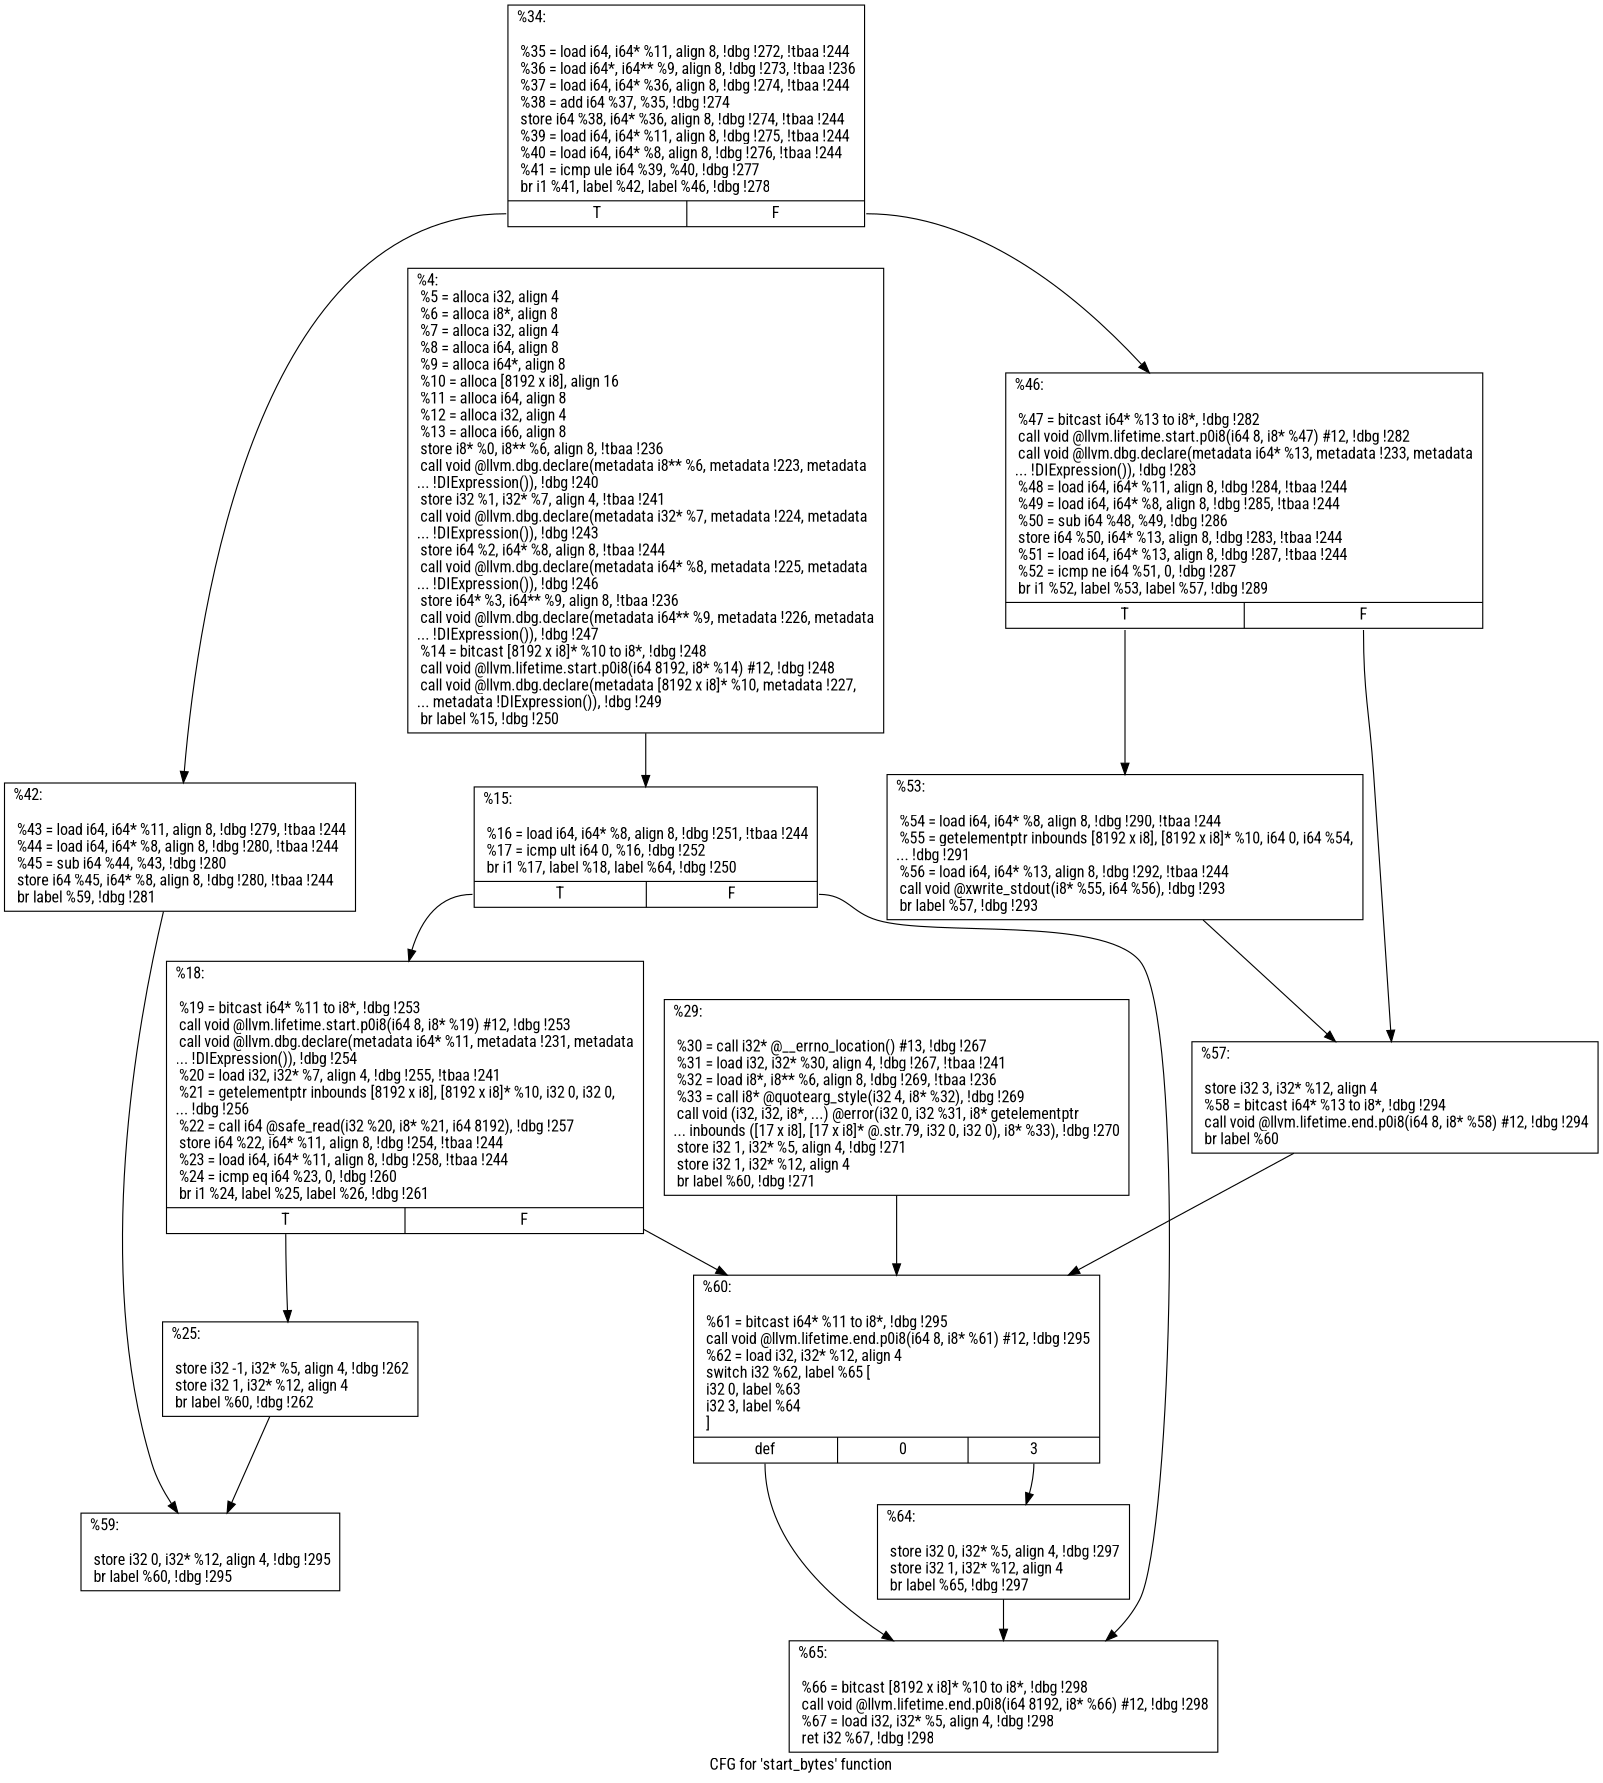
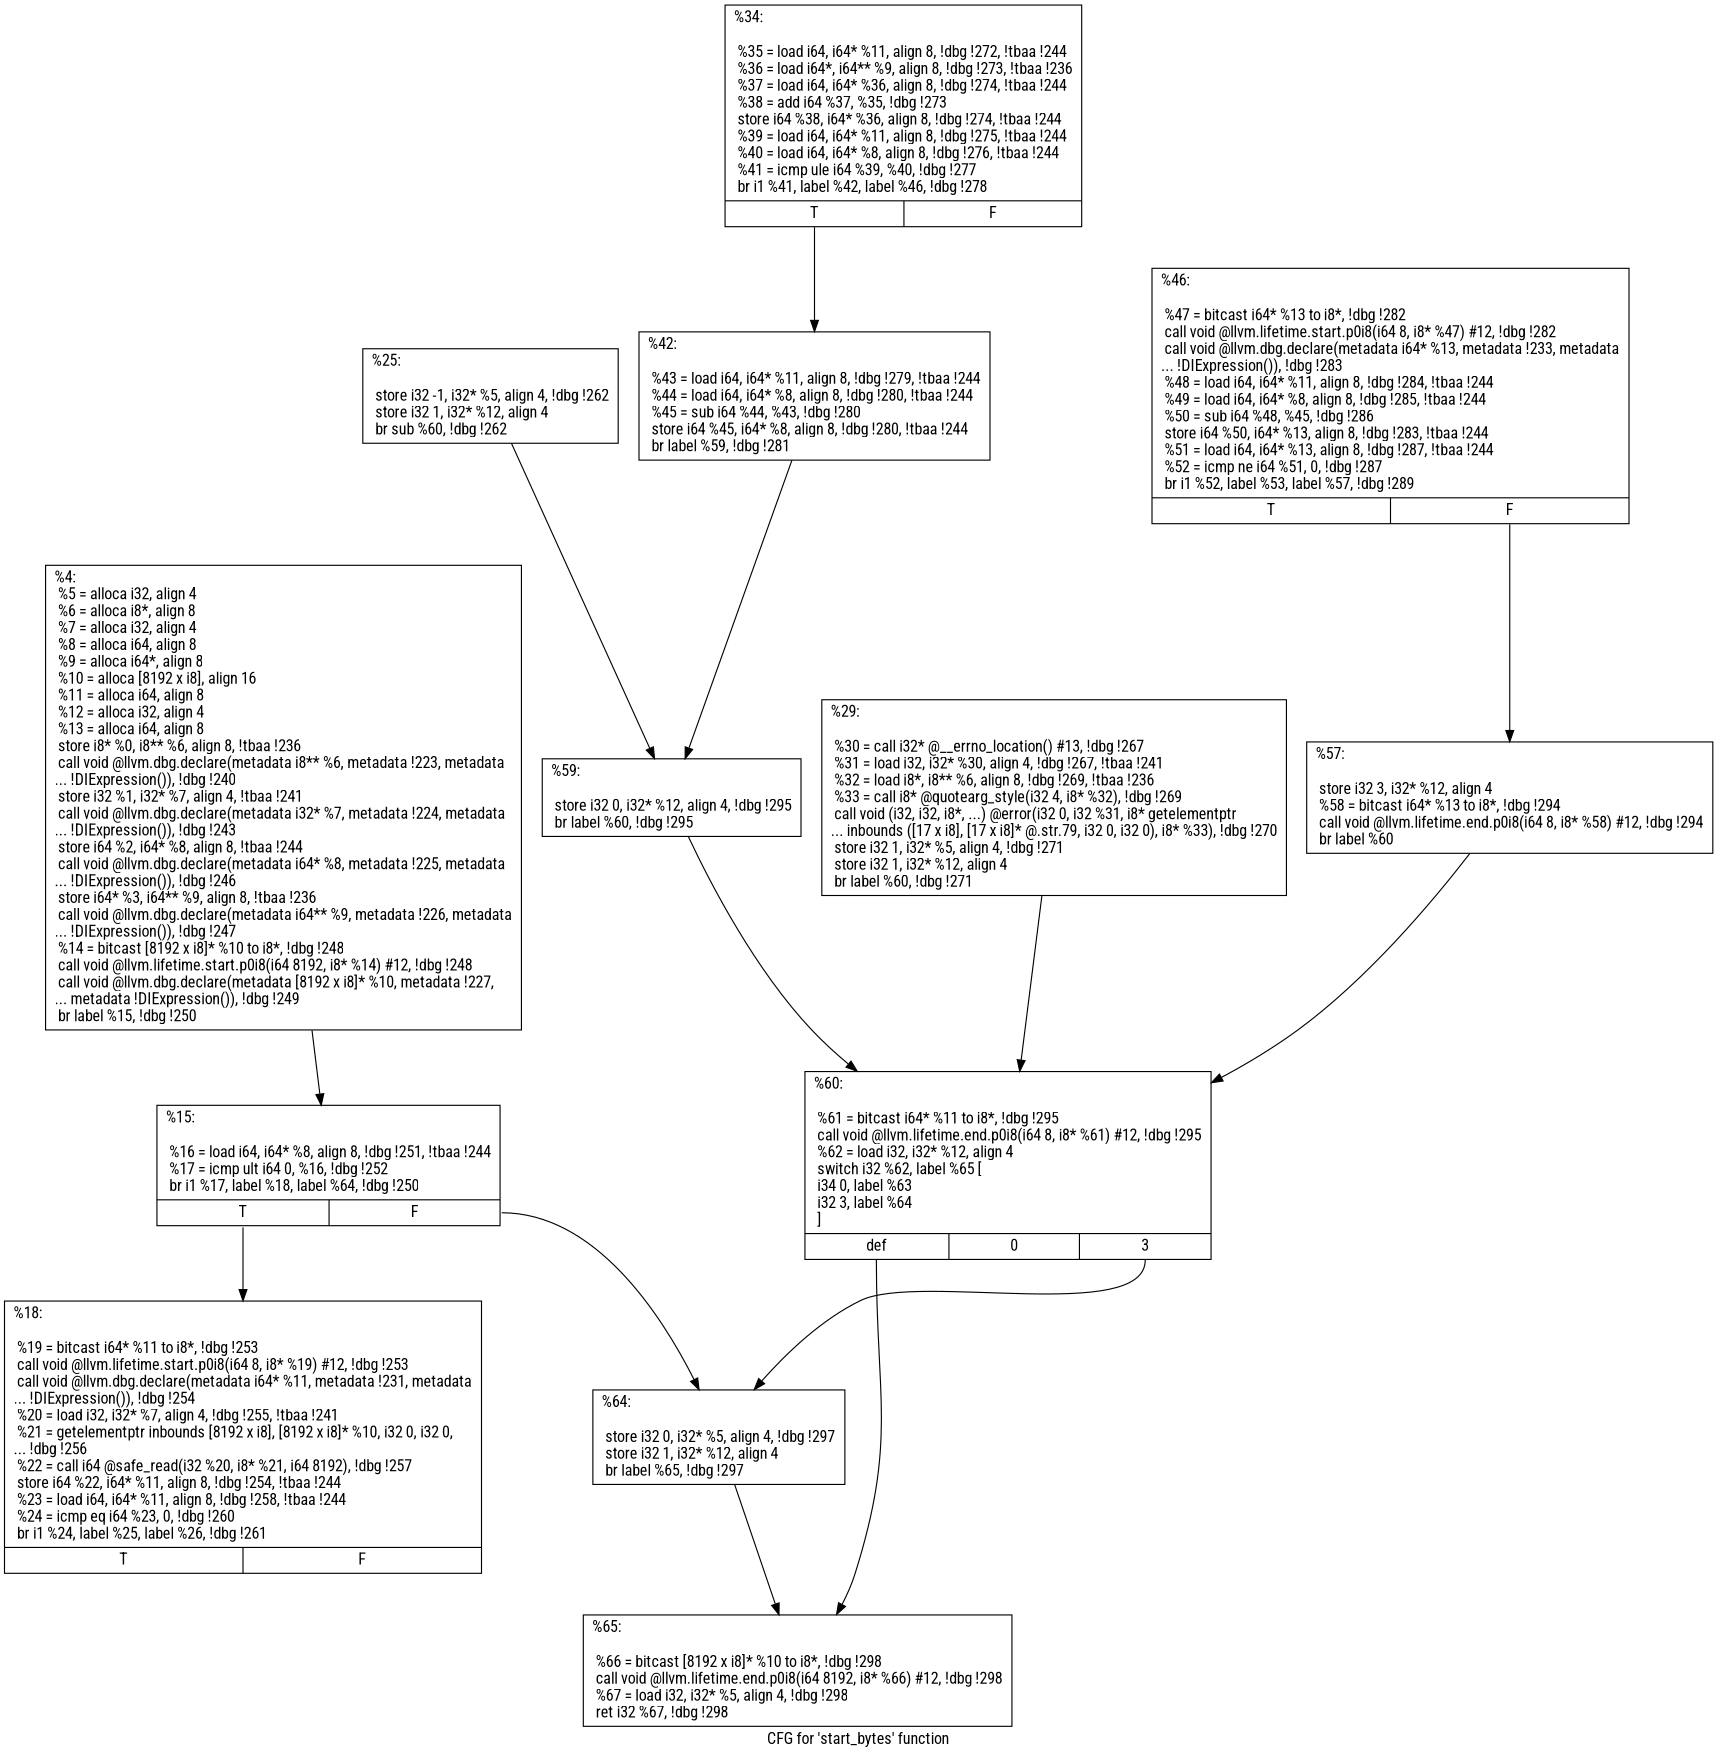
node "%34:": text "%38 = add i64 %37, %35, !dbg !274" -> "%38 = add i64 %37, %35, !dbg !273"
edge "%34:" -> "%46:": removed
node "%4:": text "%13 = alloca i66, align 8" -> "%13 = alloca i64, align 8"
node "%46:": text "%50 = sub i64 %48, %49, !dbg !286" -> "%50 = sub i64 %48, %45, !dbg !286"
node "%53:": removed
edge "%15:" -> "%65:": now "%15:" -> "%64:"
edge "%18:" -> "%60:": now "%59:" -> "%60:"
edge "%18:" -> "%25:": removed
node "%60:": text "i32 0, label %63" -> "i34 0, label %63"
node "%25:": text "br label %60, !dbg !262" -> "br sub %60, !dbg !262"
